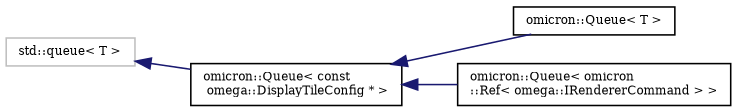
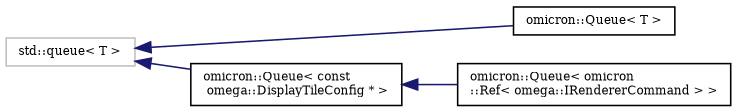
edge "omicron::Queue< T >" -> "omicron::Queue< const omega::DisplayTileConfig * >": now "omicron::Queue< T >" -> "std::queue< T >"
